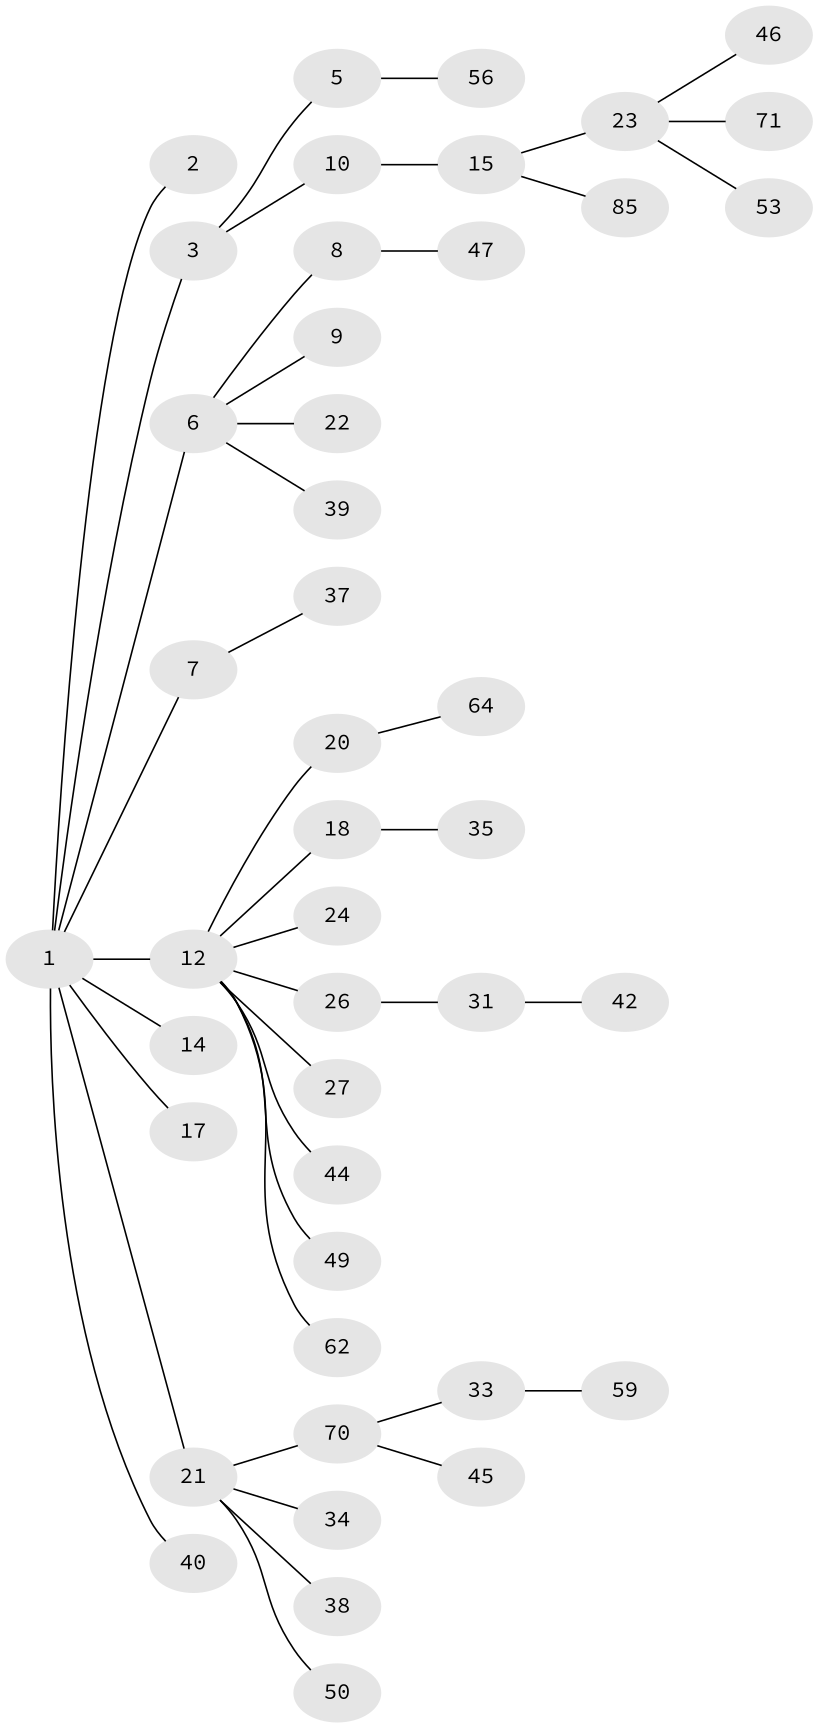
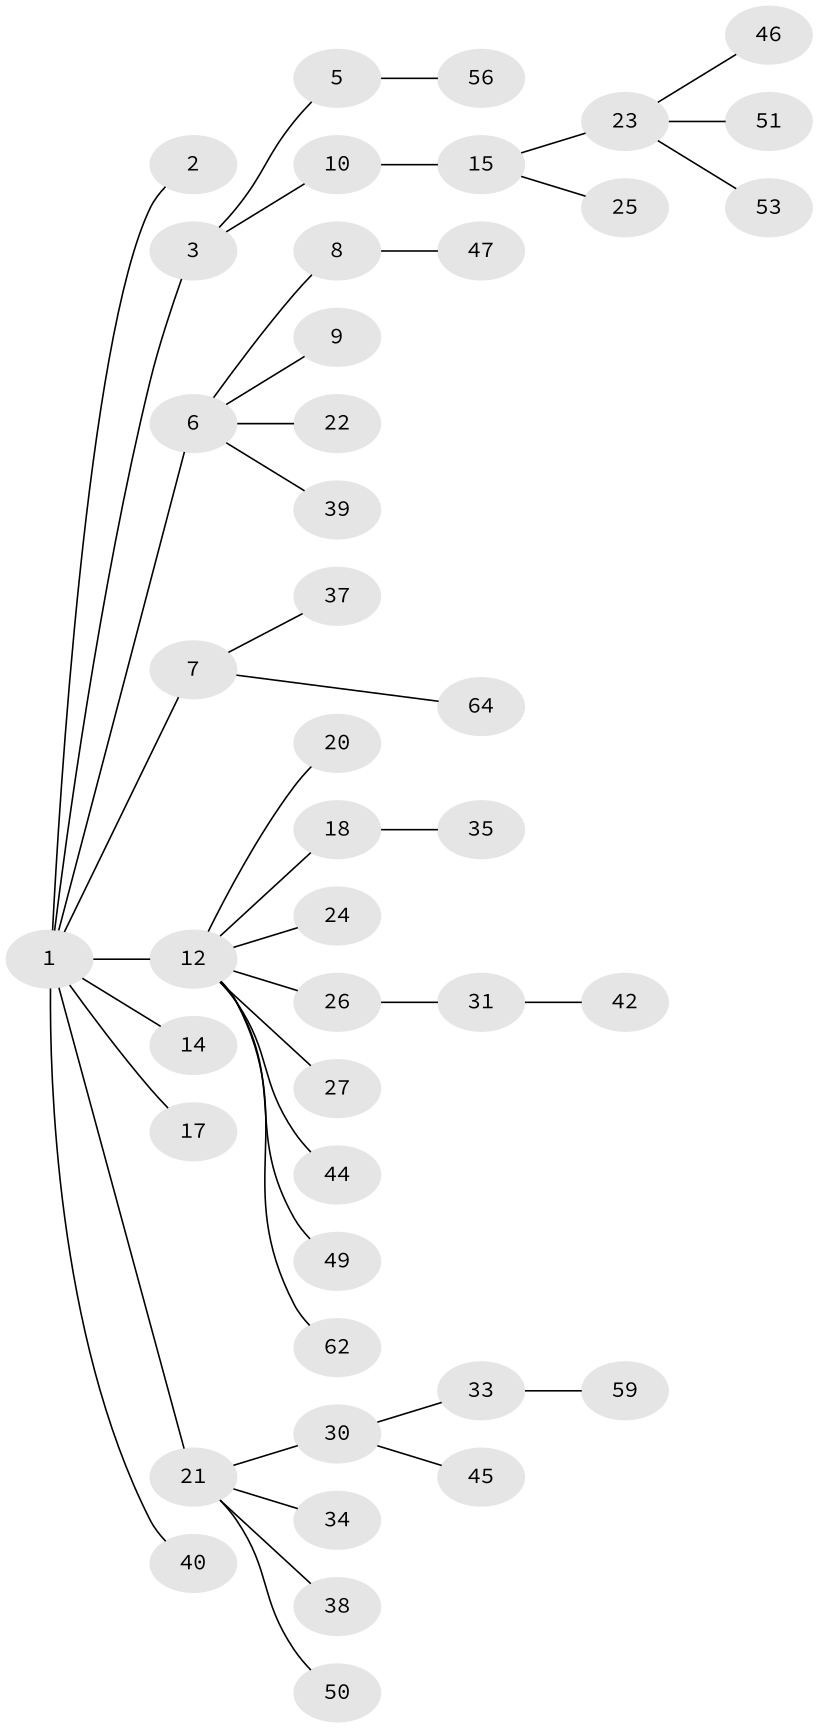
node "71": label "71" -> "51"
node "85": label "85" -> "25"
edge "64" -- "20": now "64" -- "7"
node "70": label "70" -> "30"
